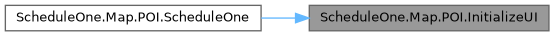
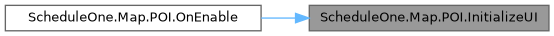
node "ScheduleOne.Map.POI.ScheduleOne": label "ScheduleOne.Map.POI.ScheduleOne" -> "ScheduleOne.Map.POI.OnEnable"
